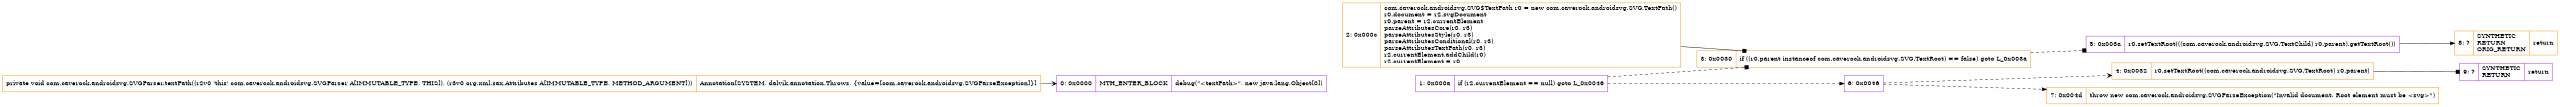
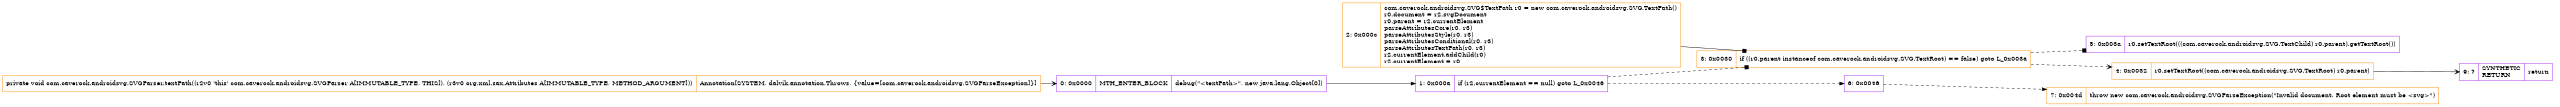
node "8: ?": removed
edge "4: 0x0032" -> "9: ?": arrowhead box -> vee
edge "6: 0x0046" -> "4: 0x0032": now "3: 0x0030" -> "4: 0x0032"
edge "0: 0x0000" -> "1: 0x000a": added
